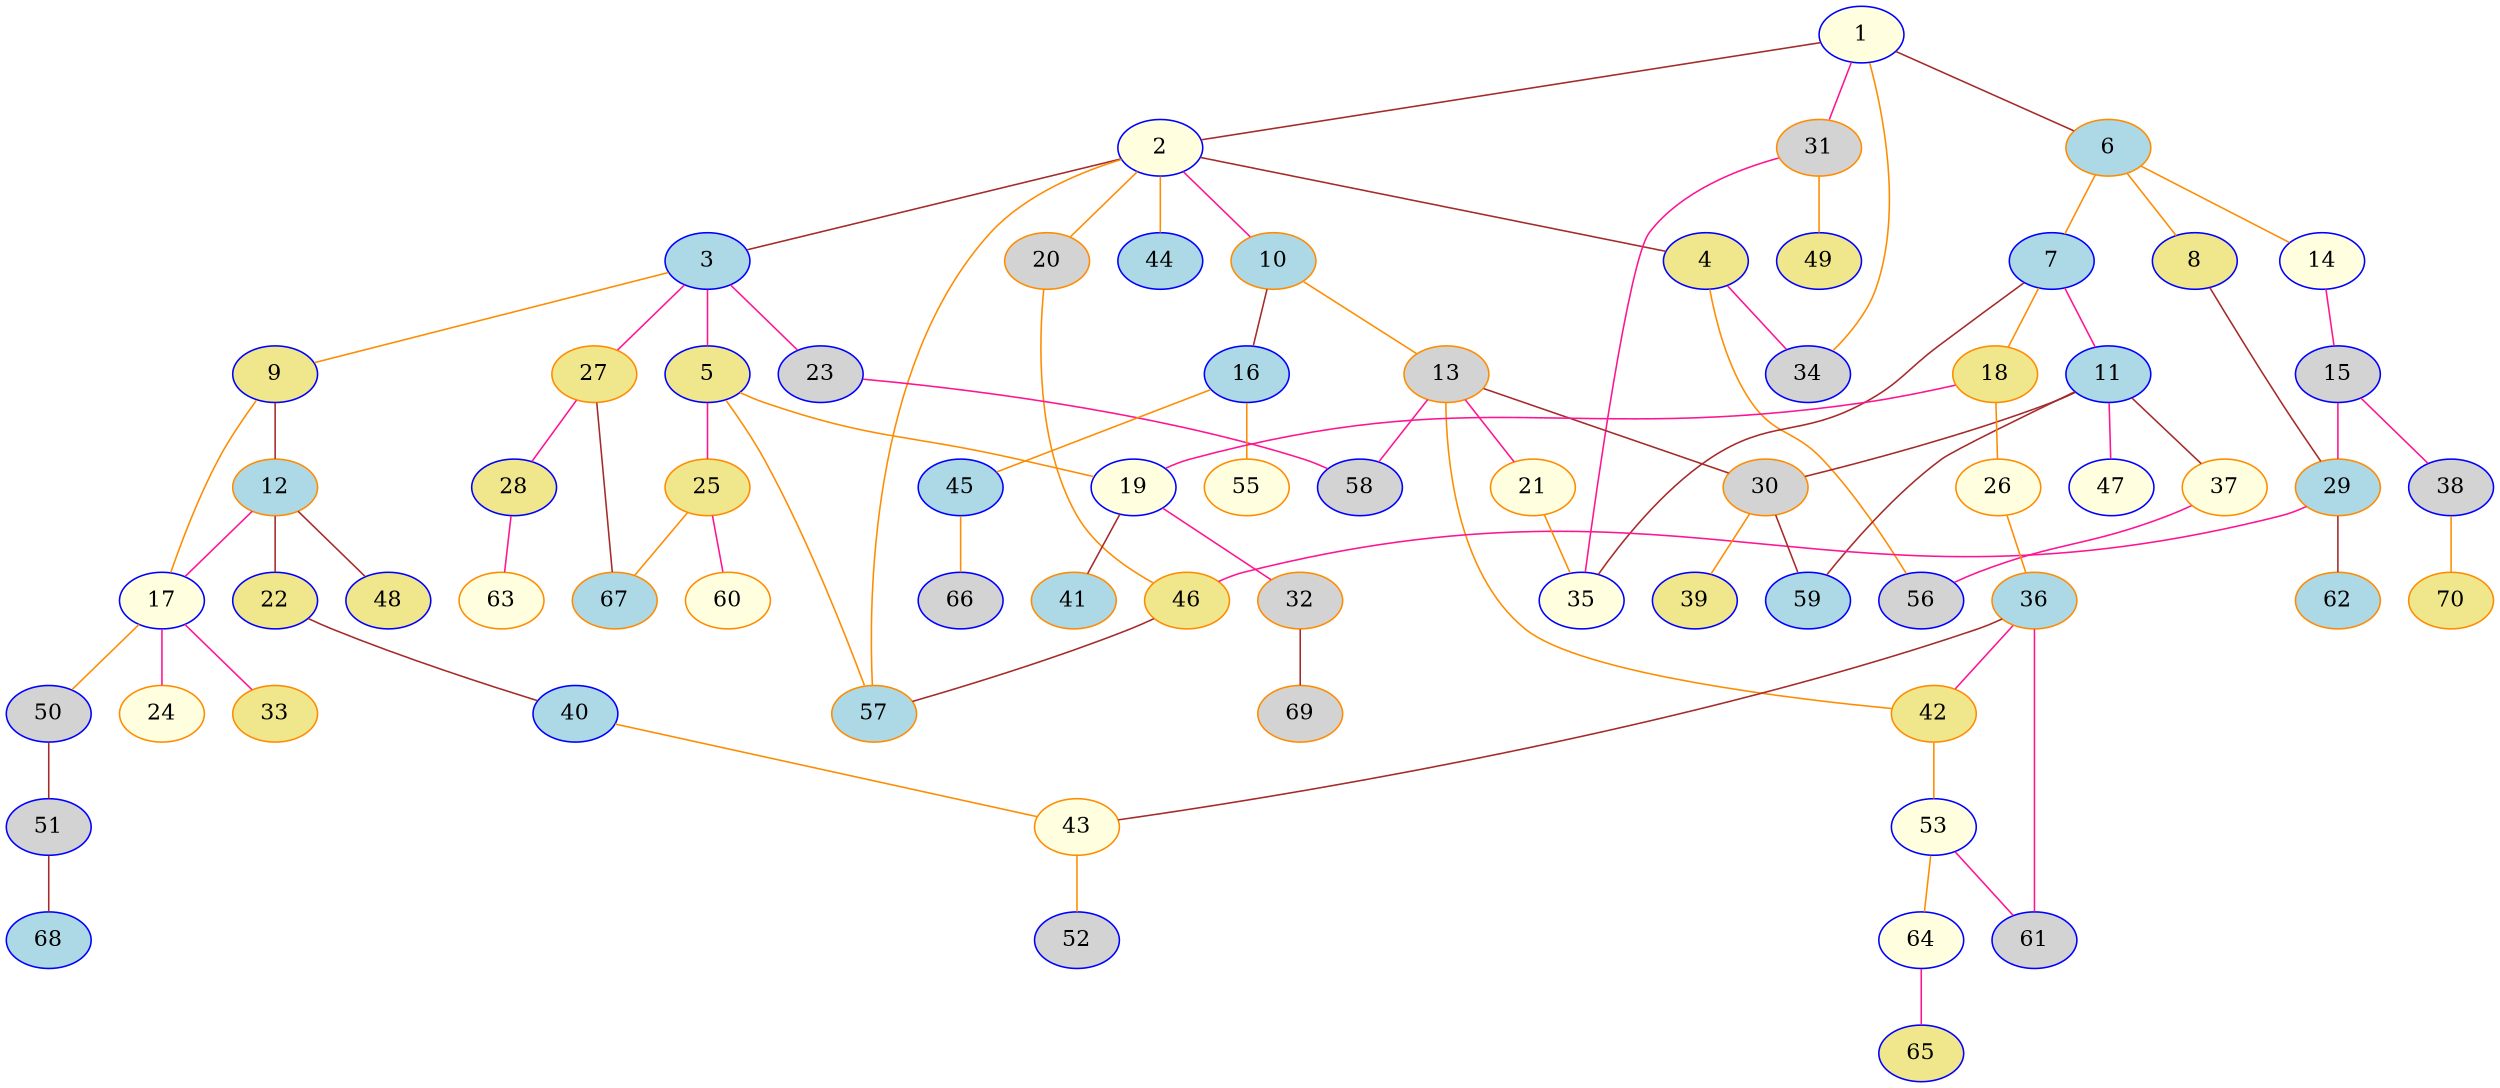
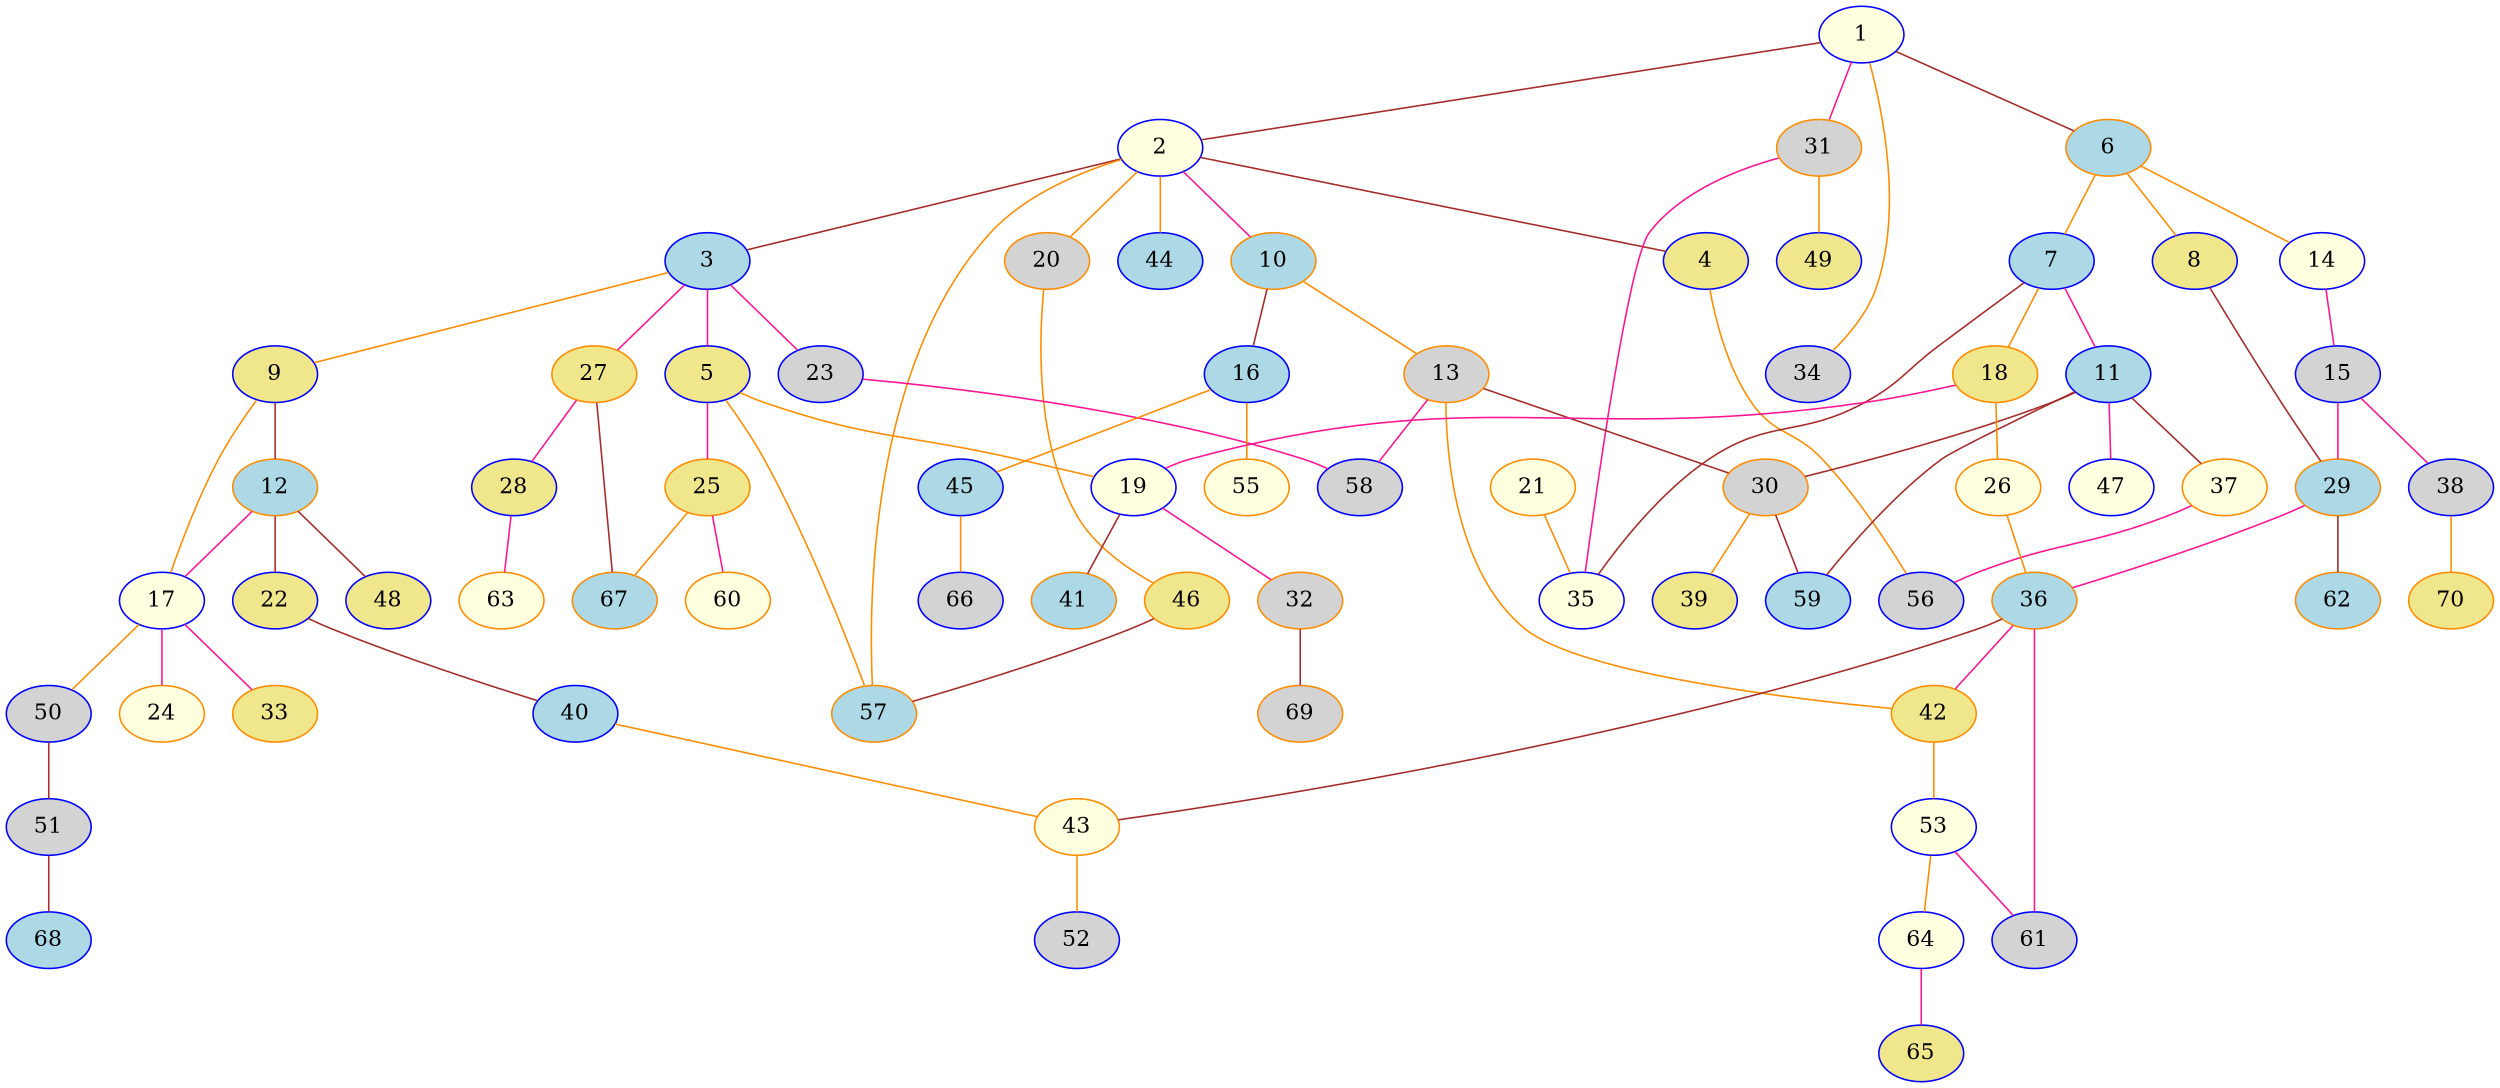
edge "4" -- "34": removed
edge "13" -- "21": removed
edge "29" -- "46": now "29" -- "36"
